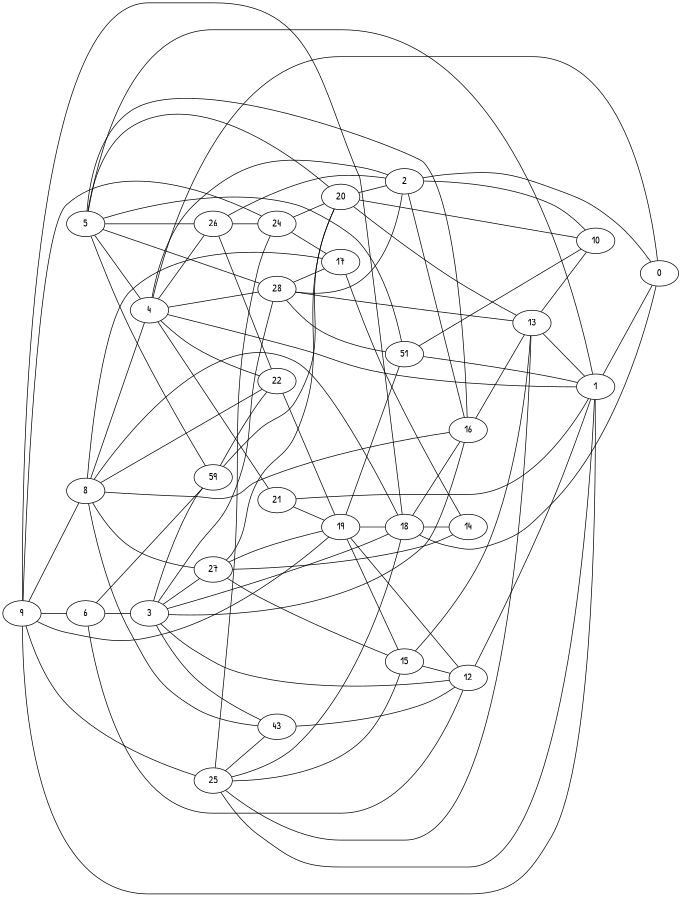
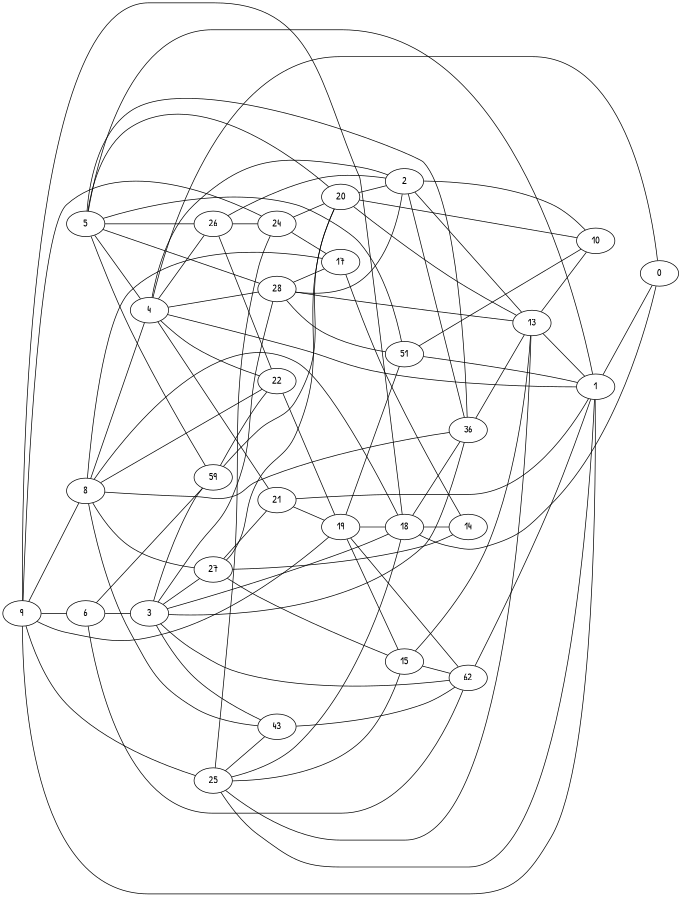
edge "2" -- "0": now "2" -- "13"
node "16": label "16" -> "36"
edge "19" -- "27": now "21" -- "27"
node "12": label "12" -> "62"
